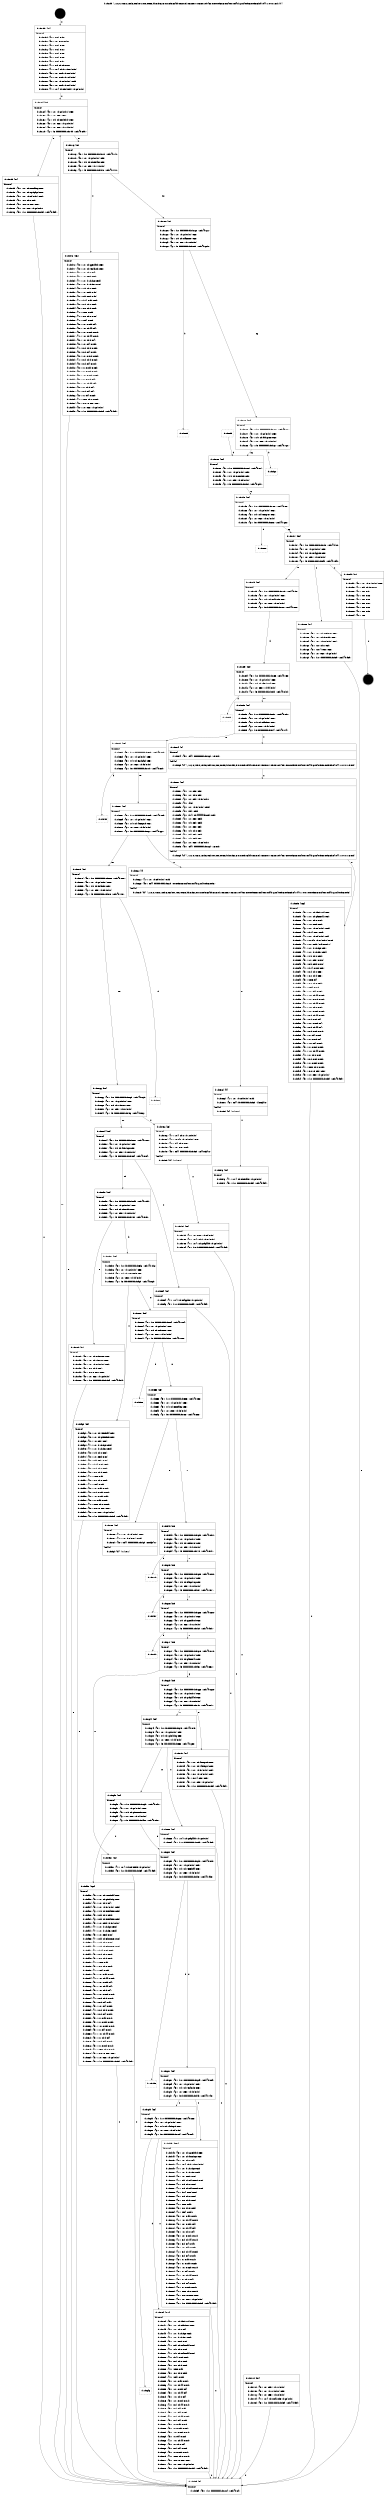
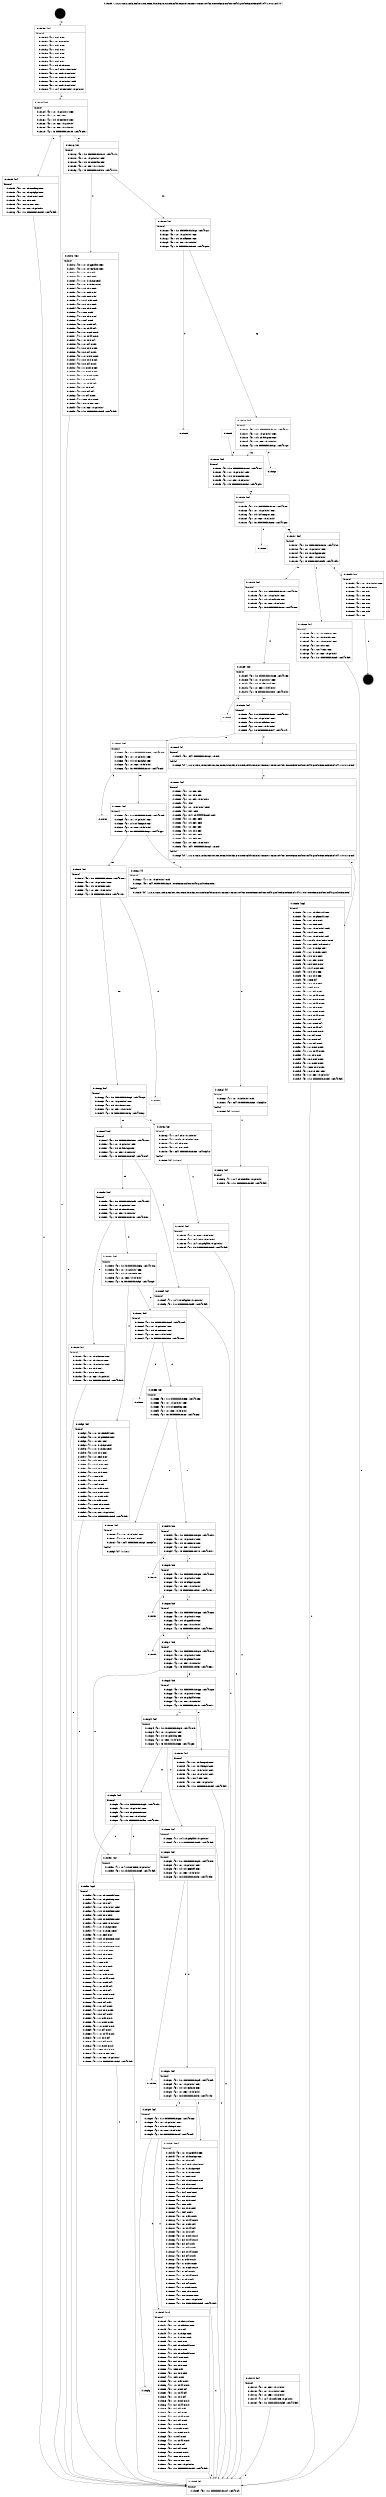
edge "0x401692 [25]" -> "0x4016ab [25]": now "0x401692 [25]" -> "0x401954 [12]"
